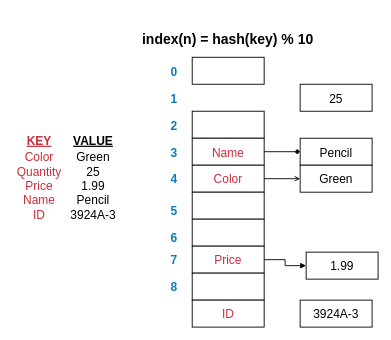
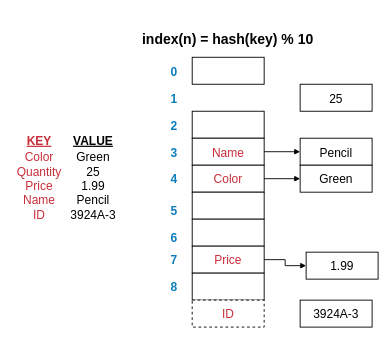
edge "Name" -> "Pencil": arrowhead diamond -> block
edge "Color" -> "Green": arrowhead open -> block
node "ID": style solid -> dashed
